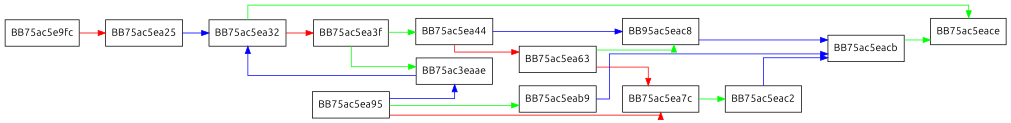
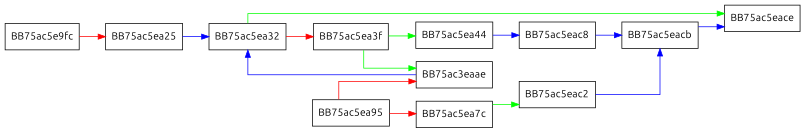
node "BB95ac5eac8": label "BB95ac5eac8" -> "BB75ac5eac8"
edge "BB75ac5eacb" -> "BB75ac5eace": color green -> blue
node "BB75ac5ea63": removed
edge "BB75ac5ea95" -> "BB75ac3eaae": color blue -> red
node "BB75ac5eab9": removed
